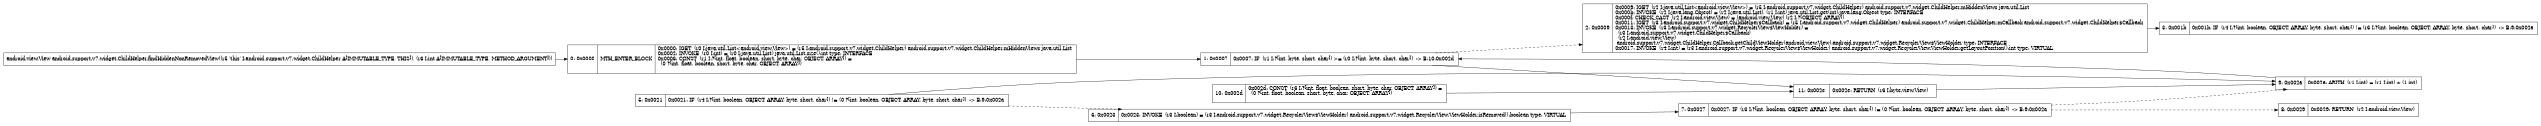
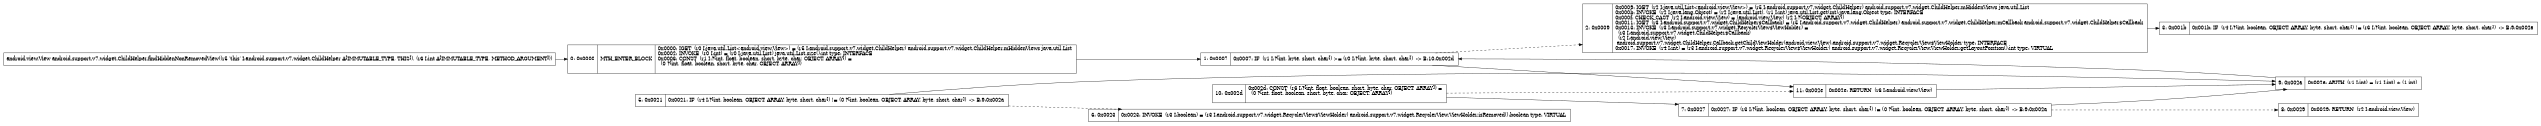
node "11: 0x002e": text "0x002e: RETURN  (r6 I:byte.view.View)" -> "0x002e: RETURN  (r6 I:android.view.View)"
edge "10: 0x002d" -> "11: 0x002e": style solid -> dashed
edge "7: 0x0027" -> "9: 0x002a": style dashed -> solid
edge "6: 0x0023" -> "7: 0x0027": now "10: 0x002d" -> "7: 0x0027"
